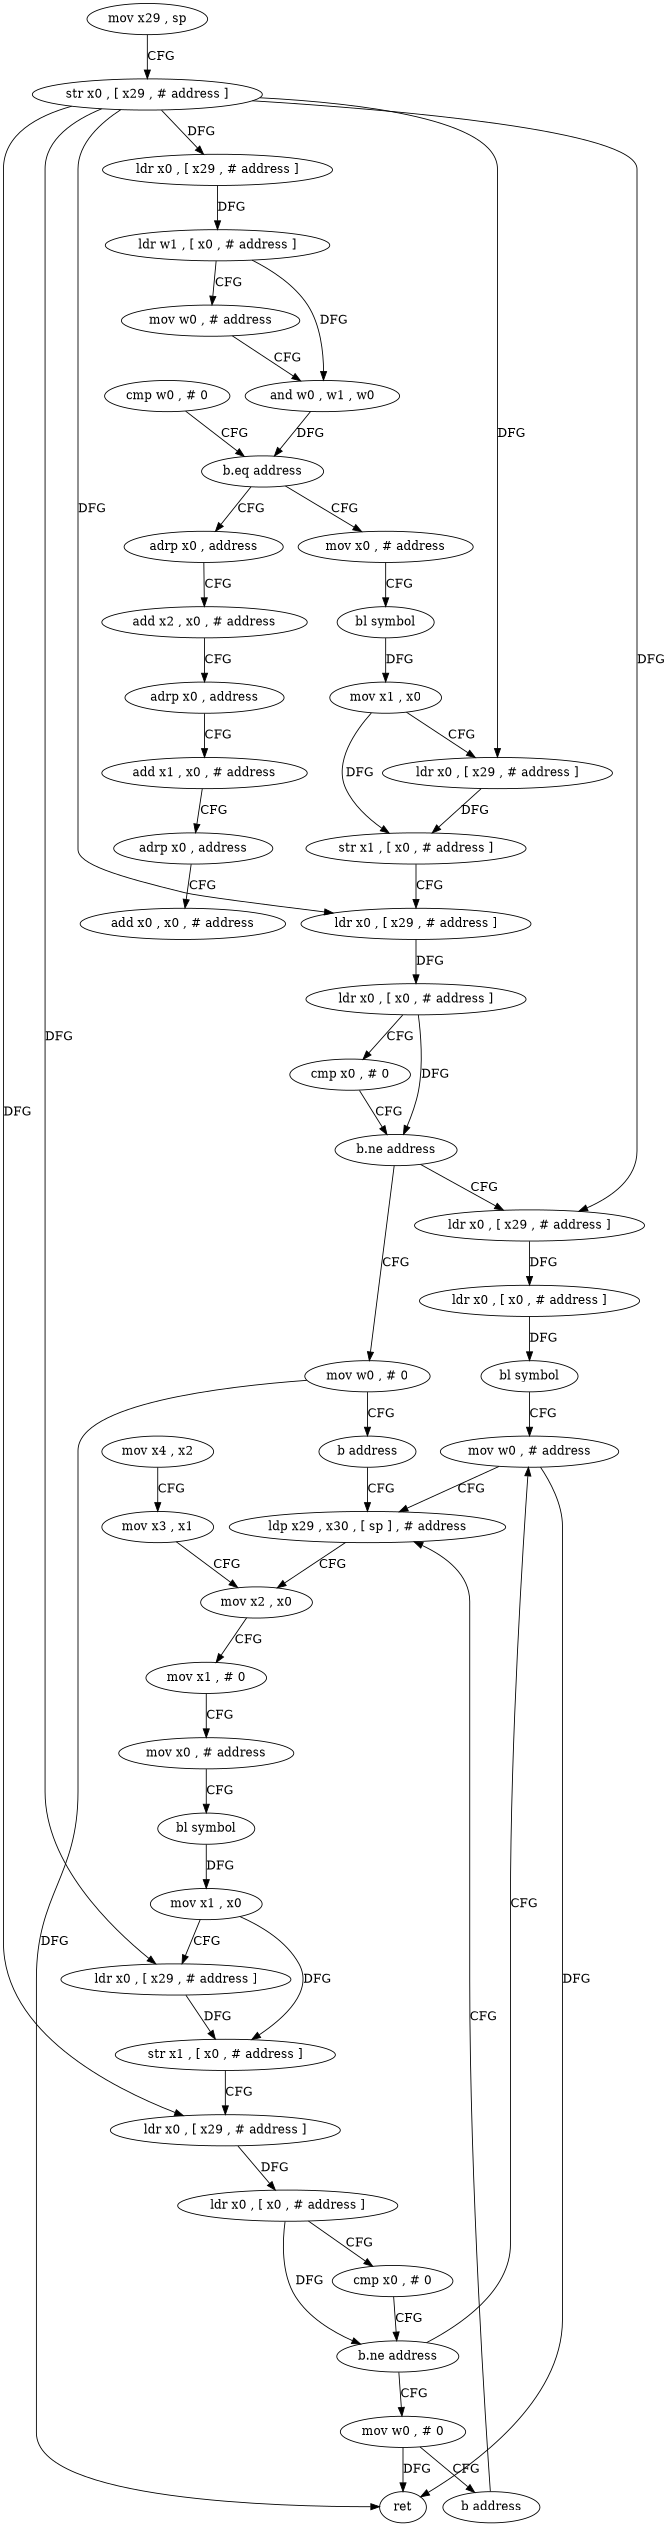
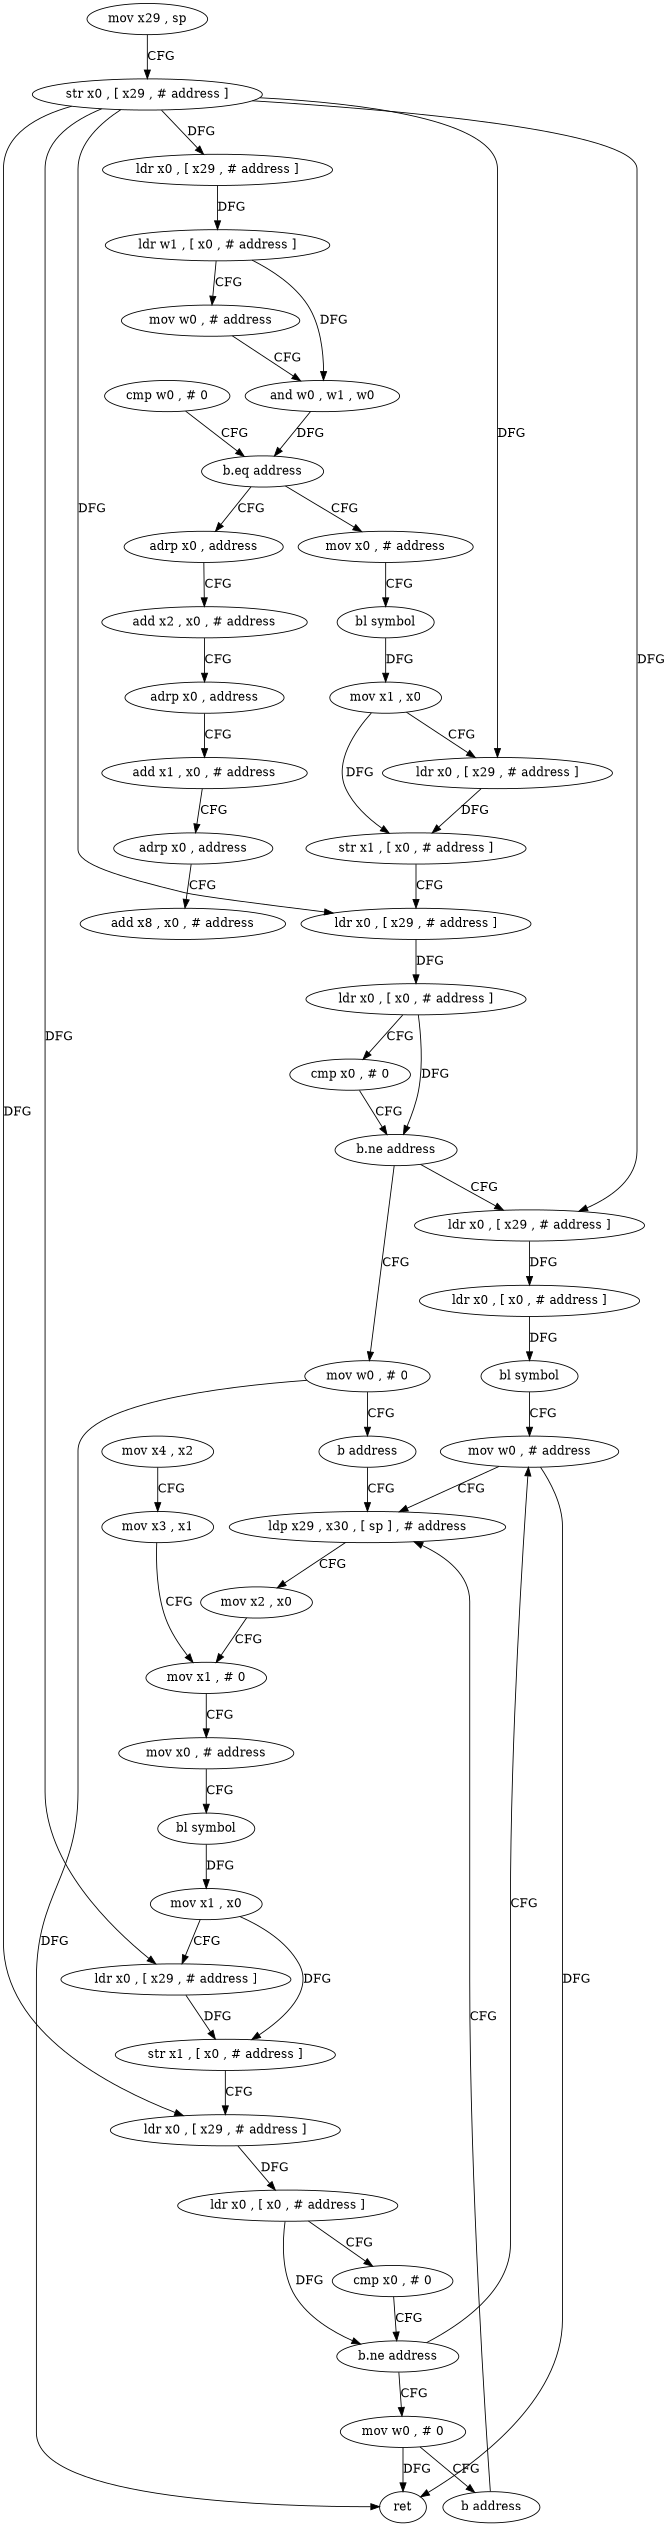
node "add x0 , x0 , # address": label "add x0 , x0 , # address" -> "add x8 , x0 , # address"
edge "mov x3 , x1" -> "mov x2 , x0": now "mov x3 , x1" -> "mov x1 , # 0"
